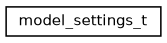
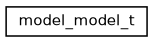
node "model_settings_t": label "model_settings_t" -> "model_model_t"
